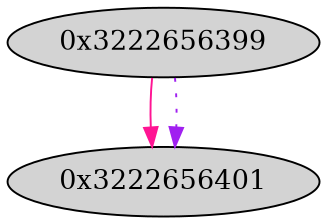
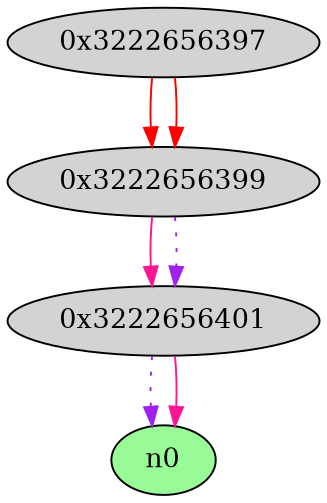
node "0x3222656397": added
node "n0": added
